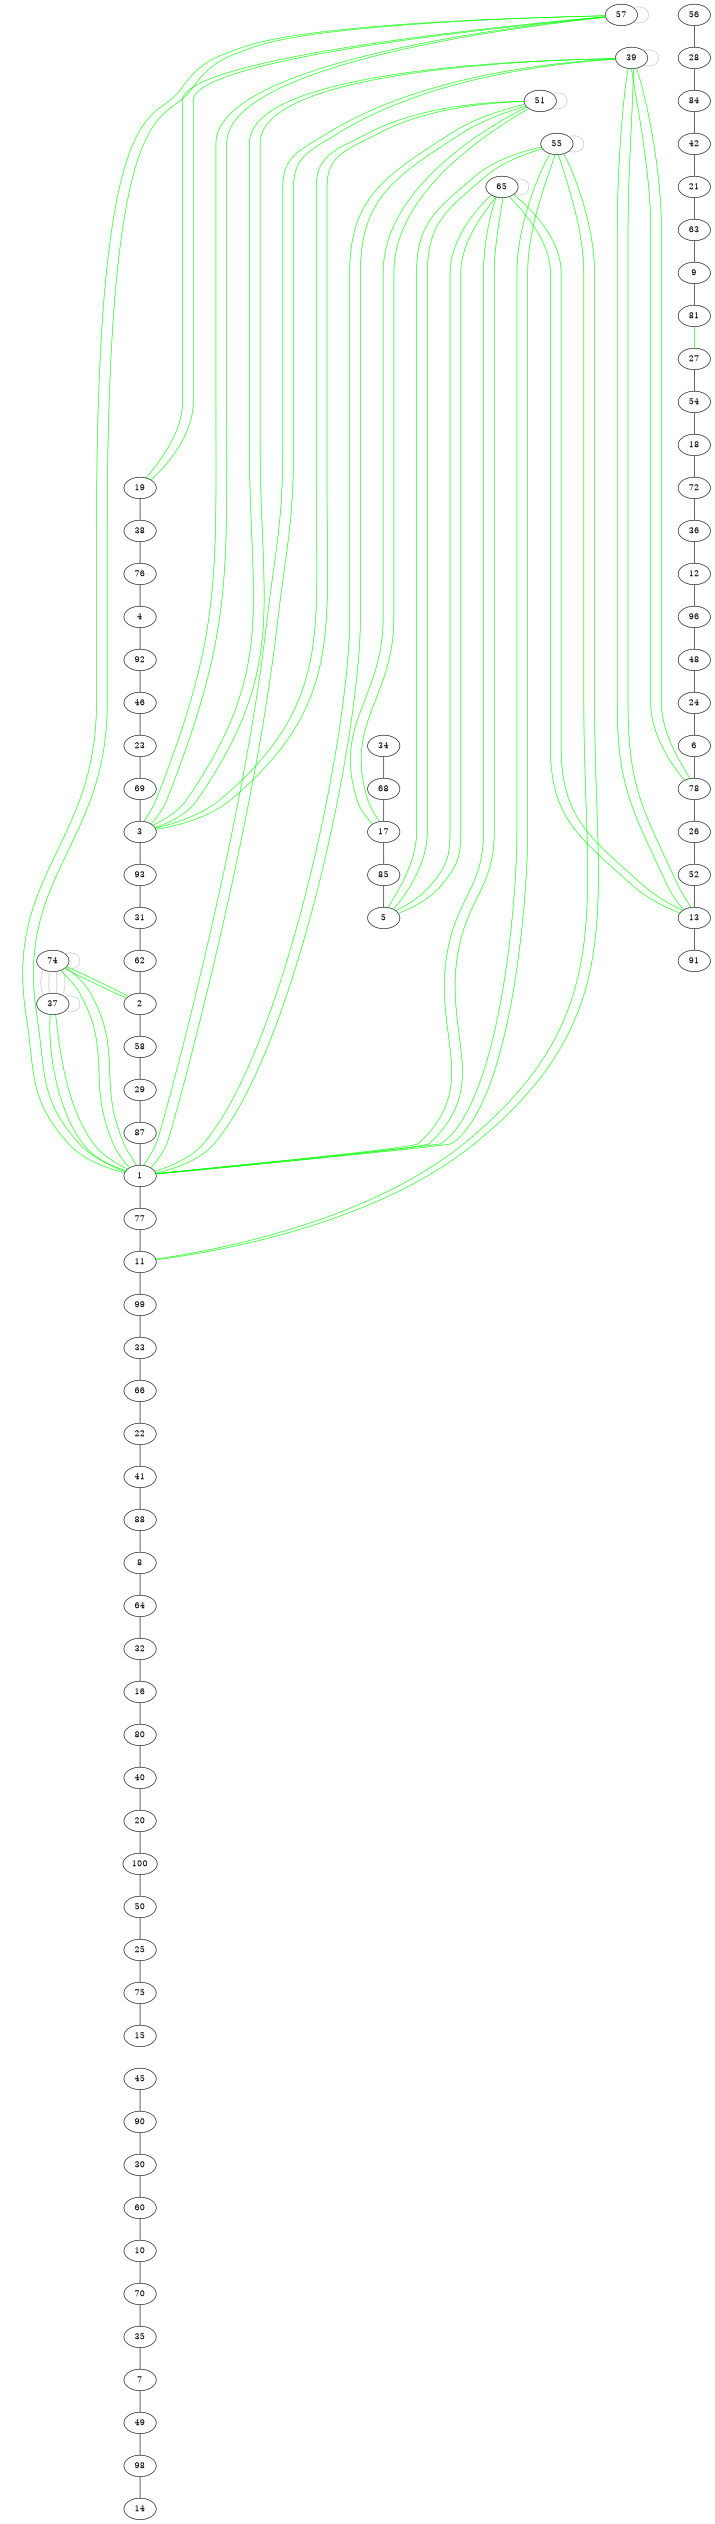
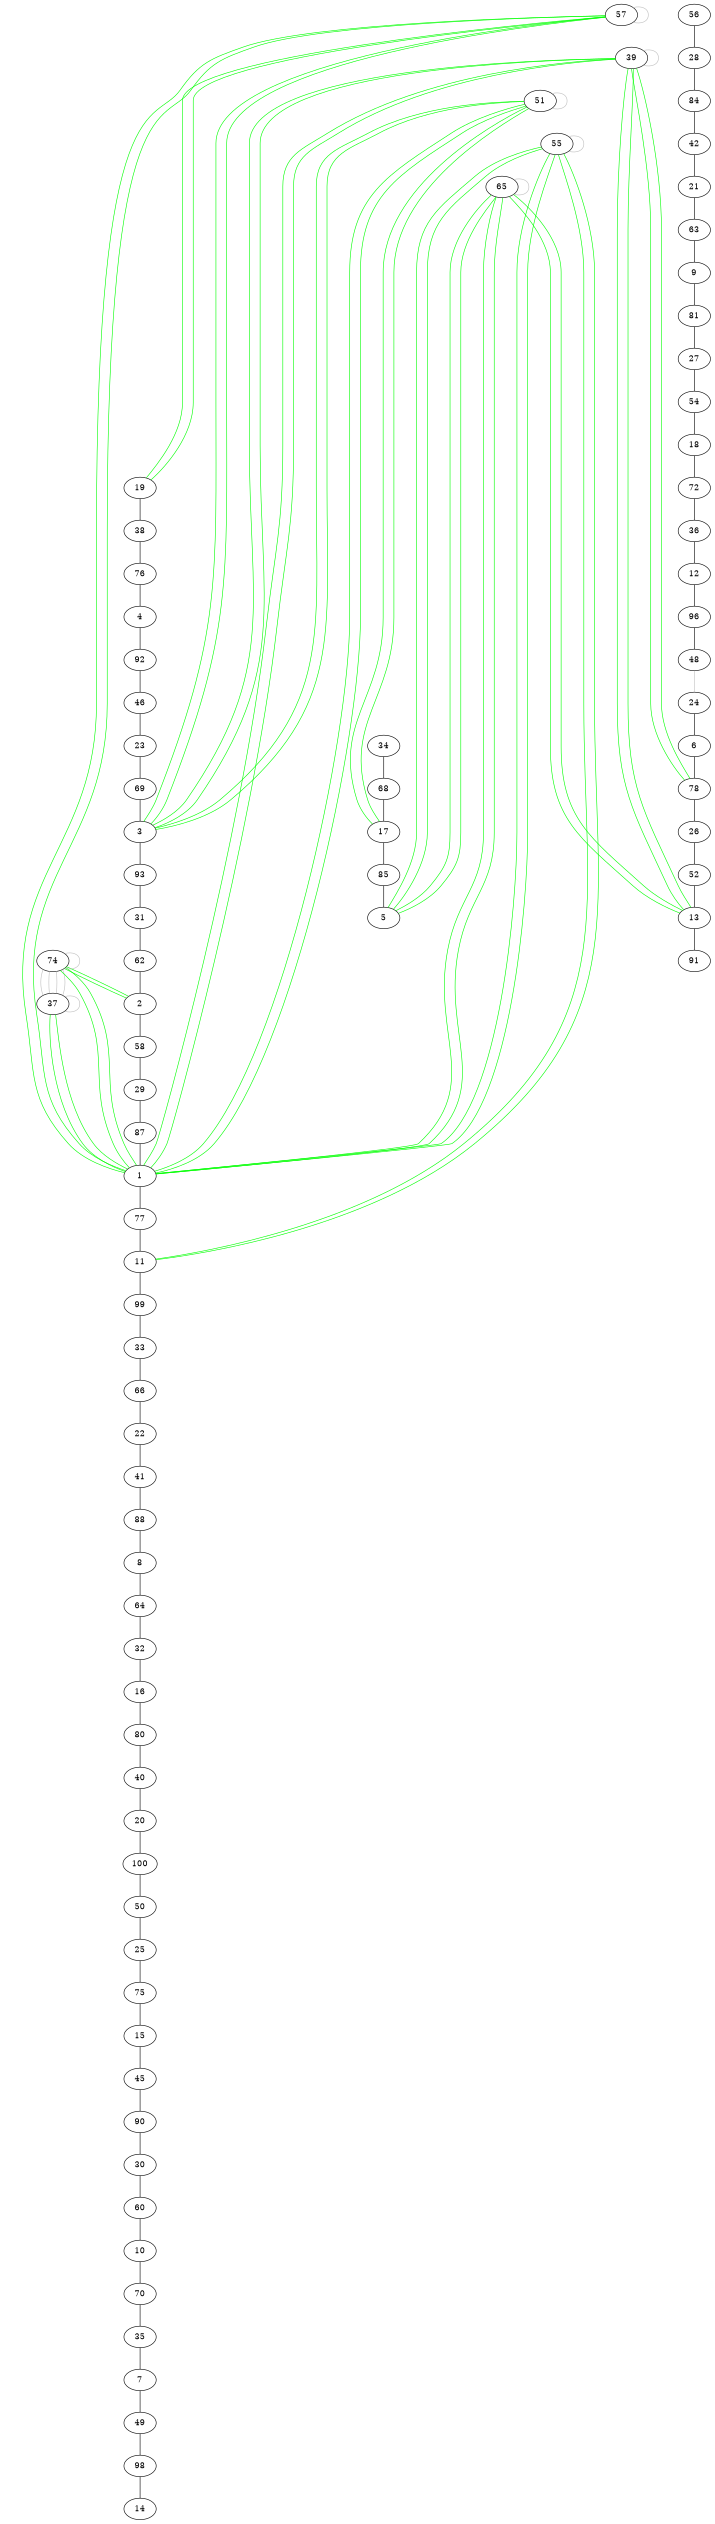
edge "81" -- "27": color green -> black
edge "48" -- "24": color black -> gray
edge "15" -- "45": added
